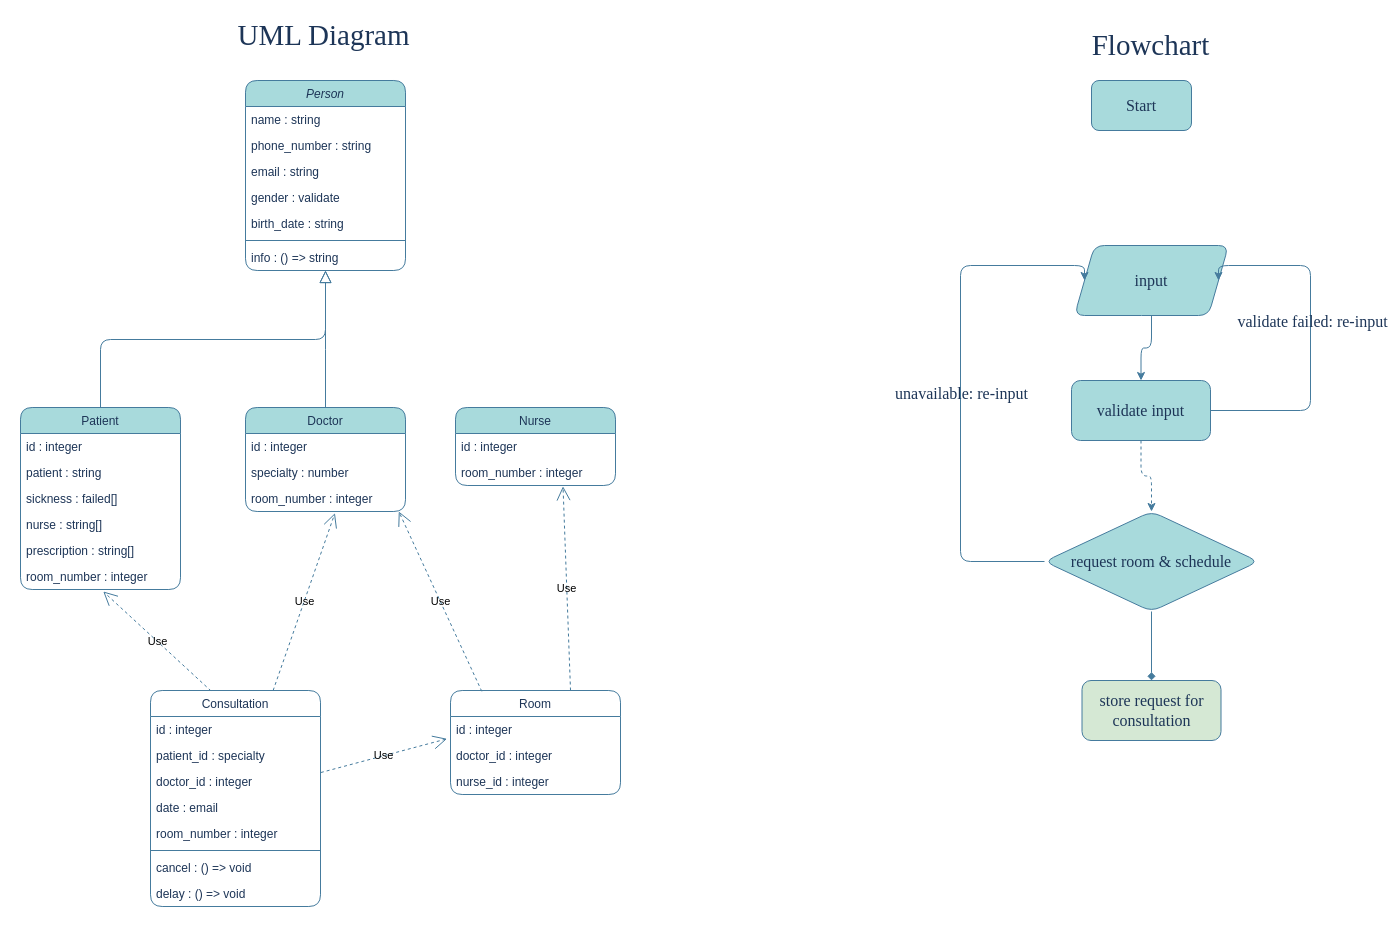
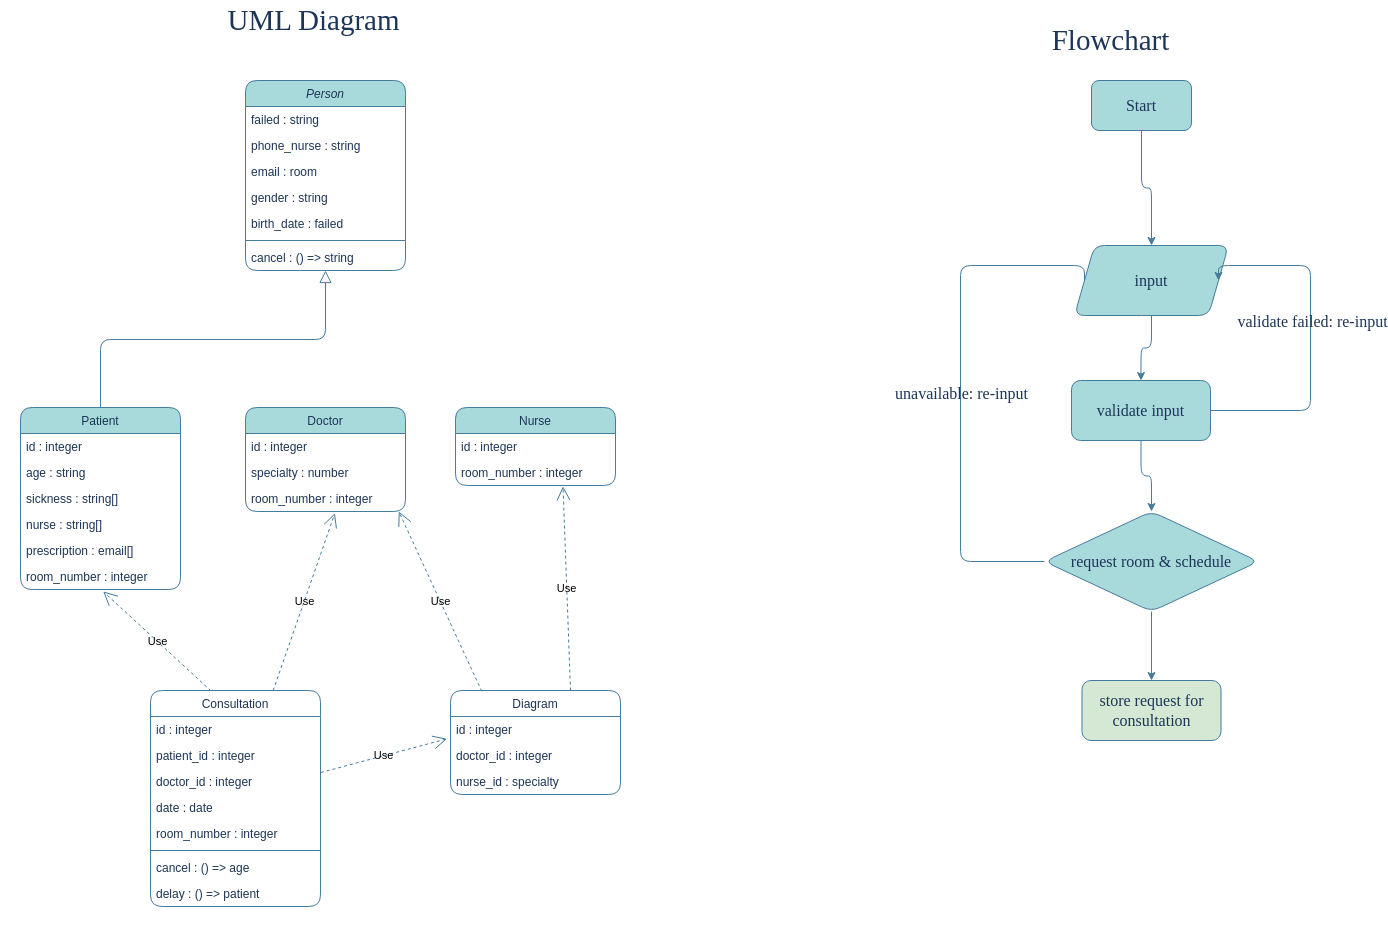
node "UML Diagram": moved (324, 36) -> (314, 21)
node "Flowchart": moved (1151, 46) -> (1111, 41)
node "name : string": label "name : string" -> "failed : string"
node "phone_number : string": label "phone_number : string" -> "phone_nurse : string"
node "email : string": label "email : string" -> "email : room"
edge "Start" -> "input": added
node "gender : validate": label "gender : validate" -> "gender : string"
node "birth_date : string": label "birth_date : string" -> "birth_date : failed"
node "info : () => string": label "info : () => string" -> "cancel : () => string"
edge "request room & schedule" -> "input": arrowhead classic -> none
edge "Doctor" -> "Person": removed
node "patient : string": label "patient : string" -> "age : string"
edge "validate input" -> "request room & schedule": style dashed -> solid
node "sickness : failed[]": label "sickness : failed[]" -> "sickness : string[]"
node "prescription : string[]": label "prescription : string[]" -> "prescription : email[]"
edge "request room & schedule" -> "store request for consultation": arrowhead diamond -> classic
node "Room": label "Room" -> "Diagram"
node "patient_id : specialty": label "patient_id : specialty" -> "patient_id : integer"
node "nurse_id : integer": label "nurse_id : integer" -> "nurse_id : specialty"
node "date : email": label "date : email" -> "date : date"
node "cancel : () => void": label "cancel : () => void" -> "cancel : () => age"
node "delay : () => void": label "delay : () => void" -> "delay : () => patient"
